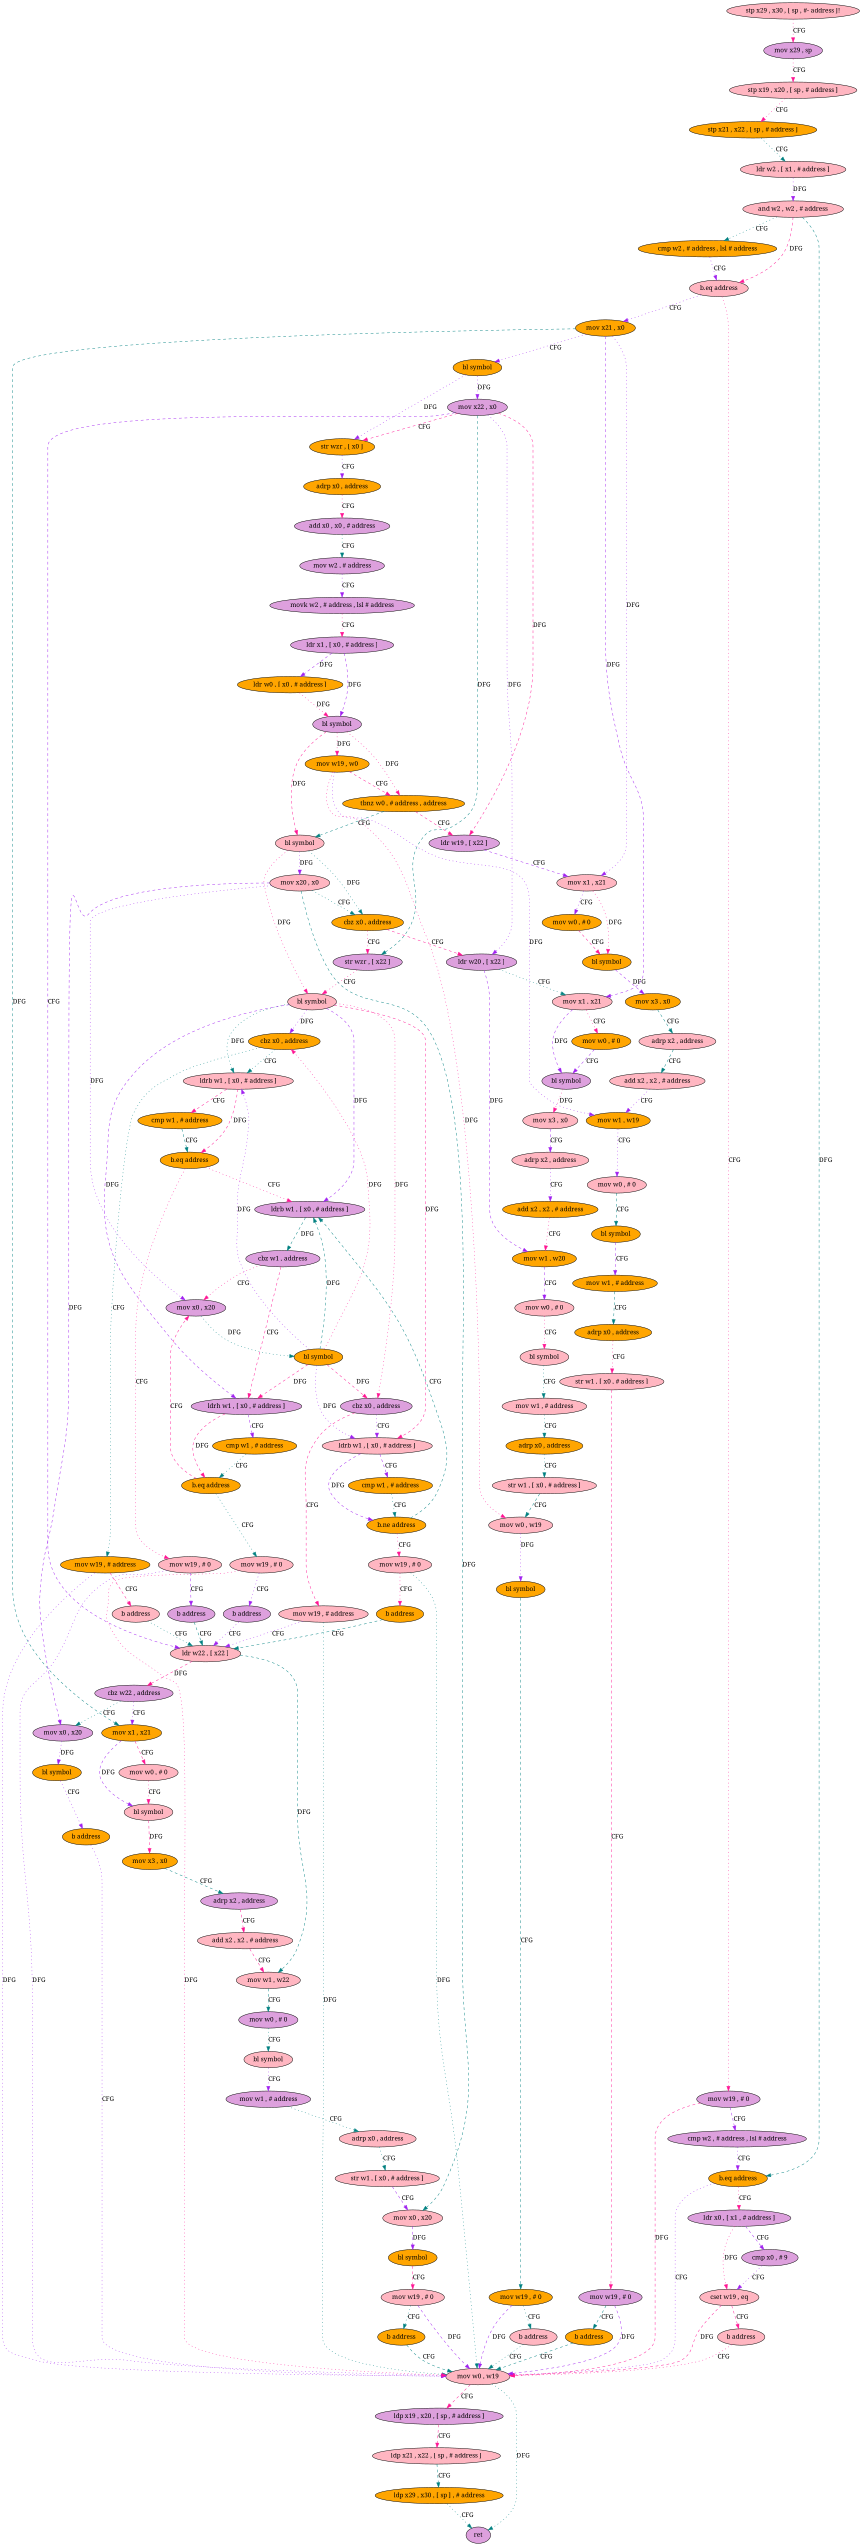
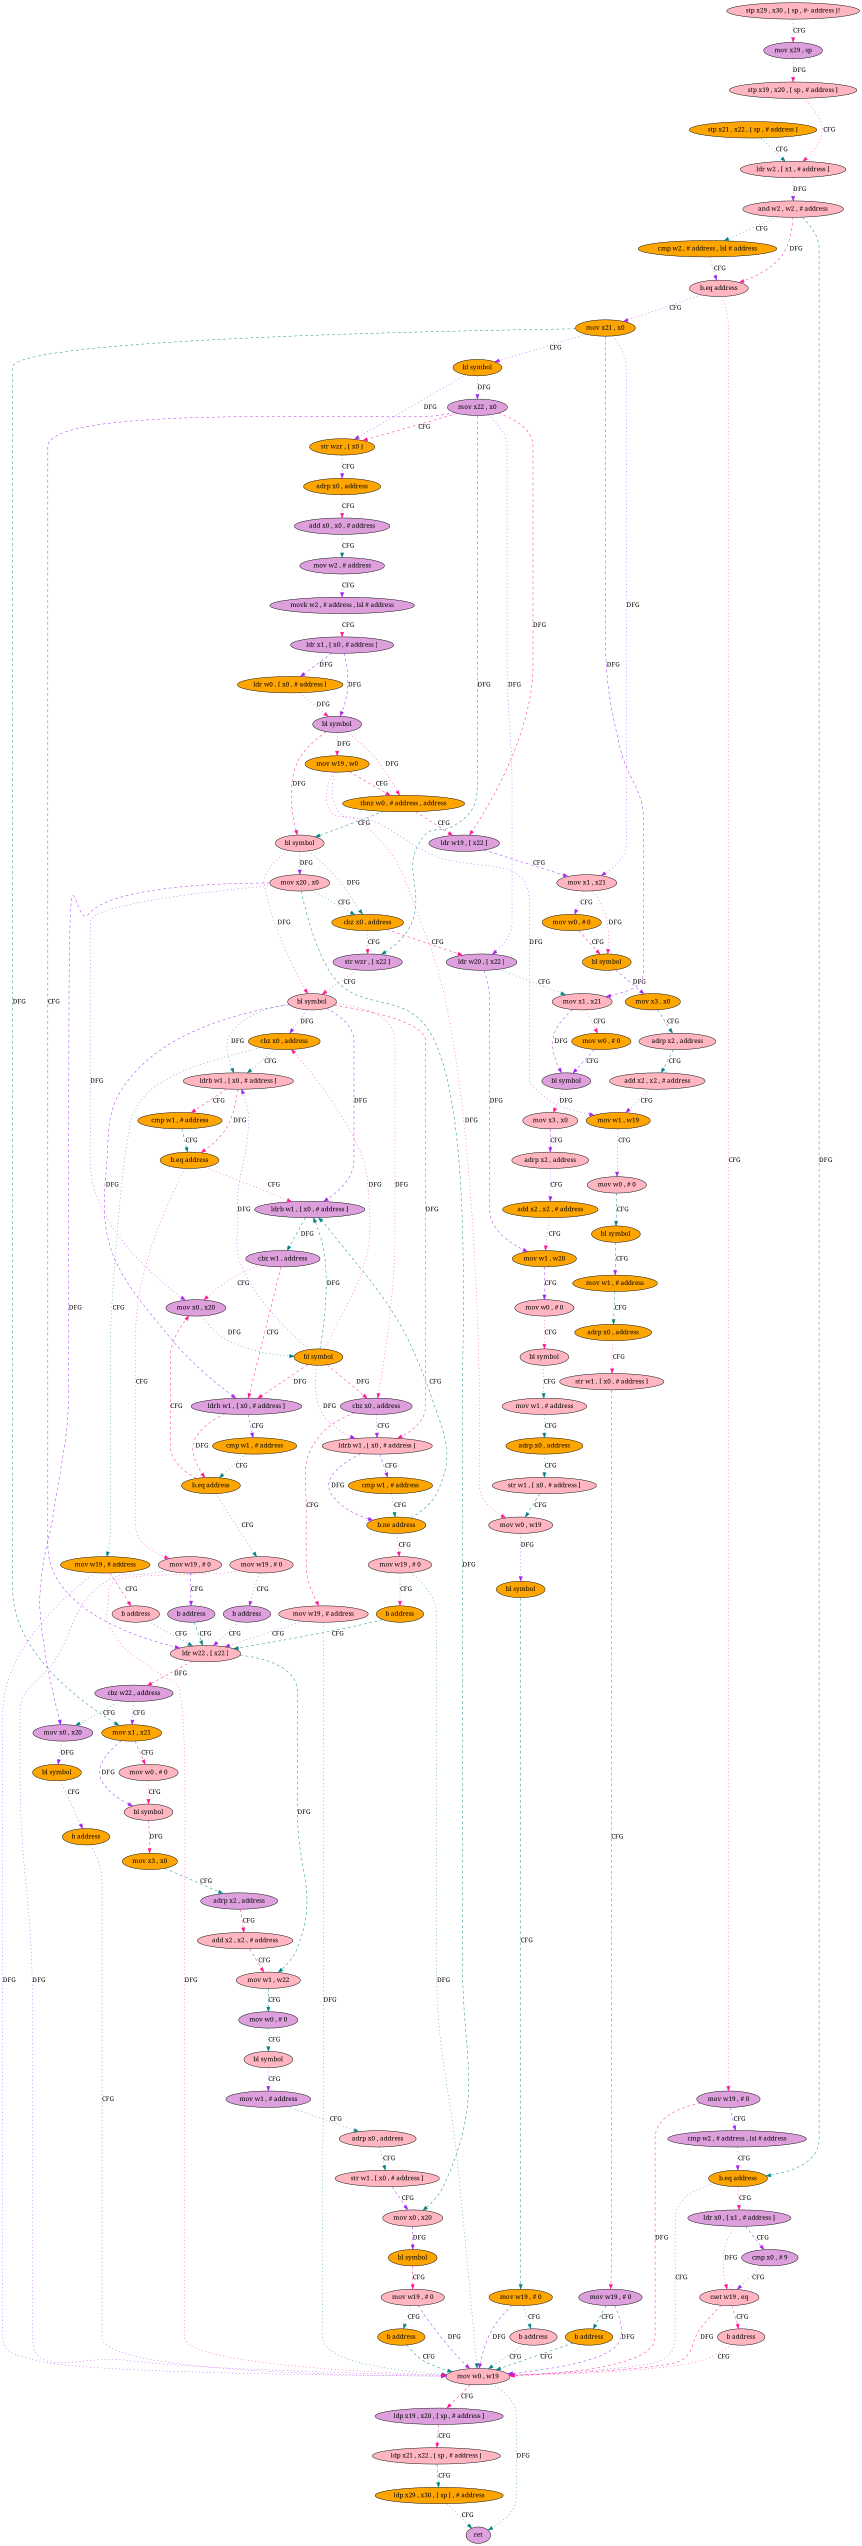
edge "mov x29 , sp" -> "stp x19 , x20 , [ sp , # address ]": label "CFG" -> "DFG"
edge "stp x19 , x20 , [ sp , # address ]" -> "stp x21 , x22 , [ sp , # address ]": now "stp x19 , x20 , [ sp , # address ]" -> "ldr w2 , [ x1 , # address ]"
